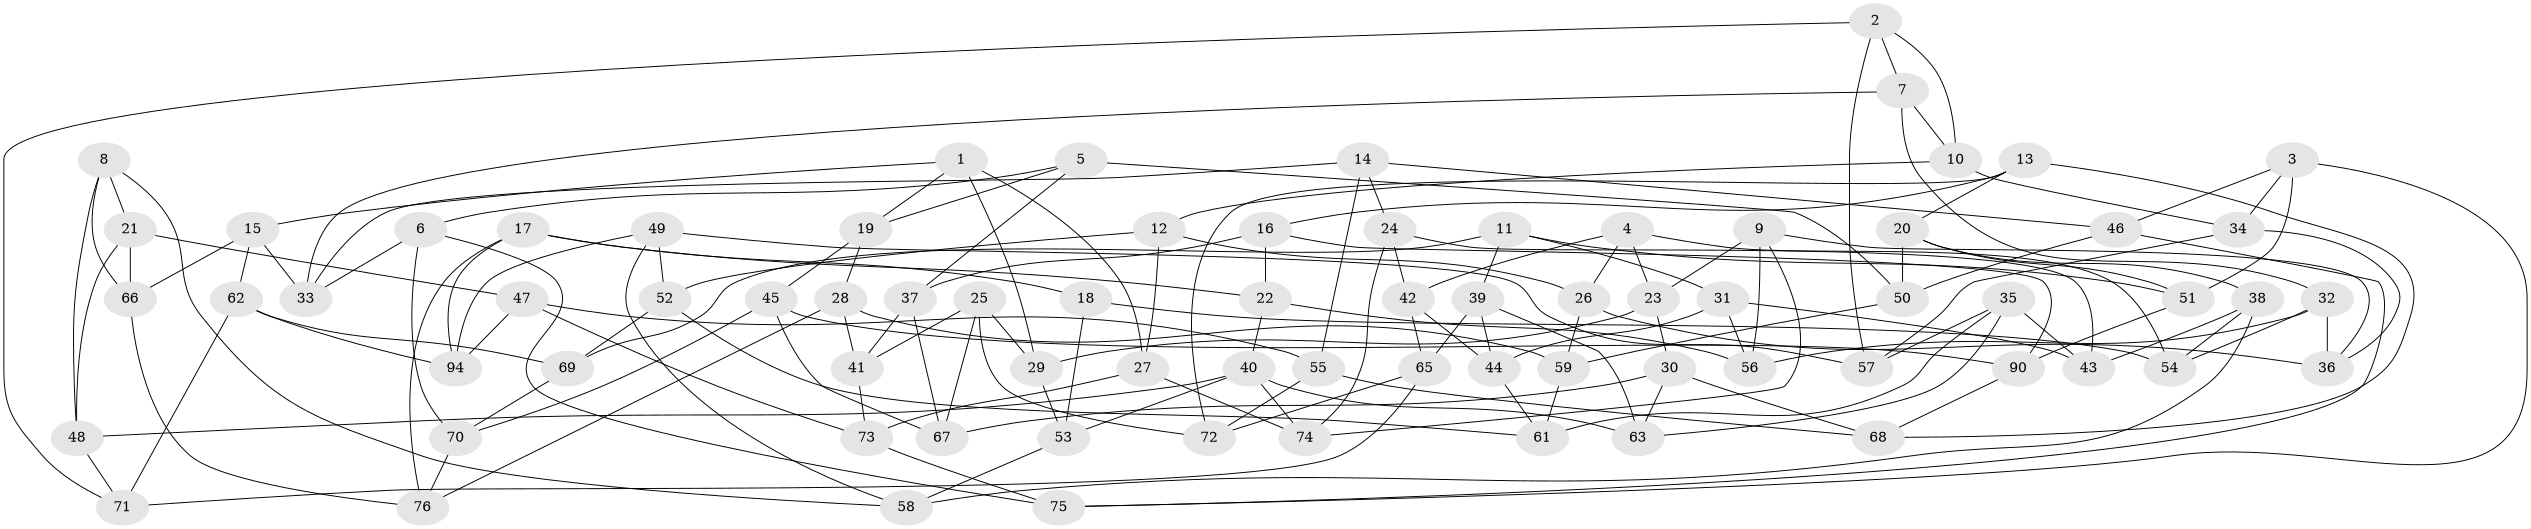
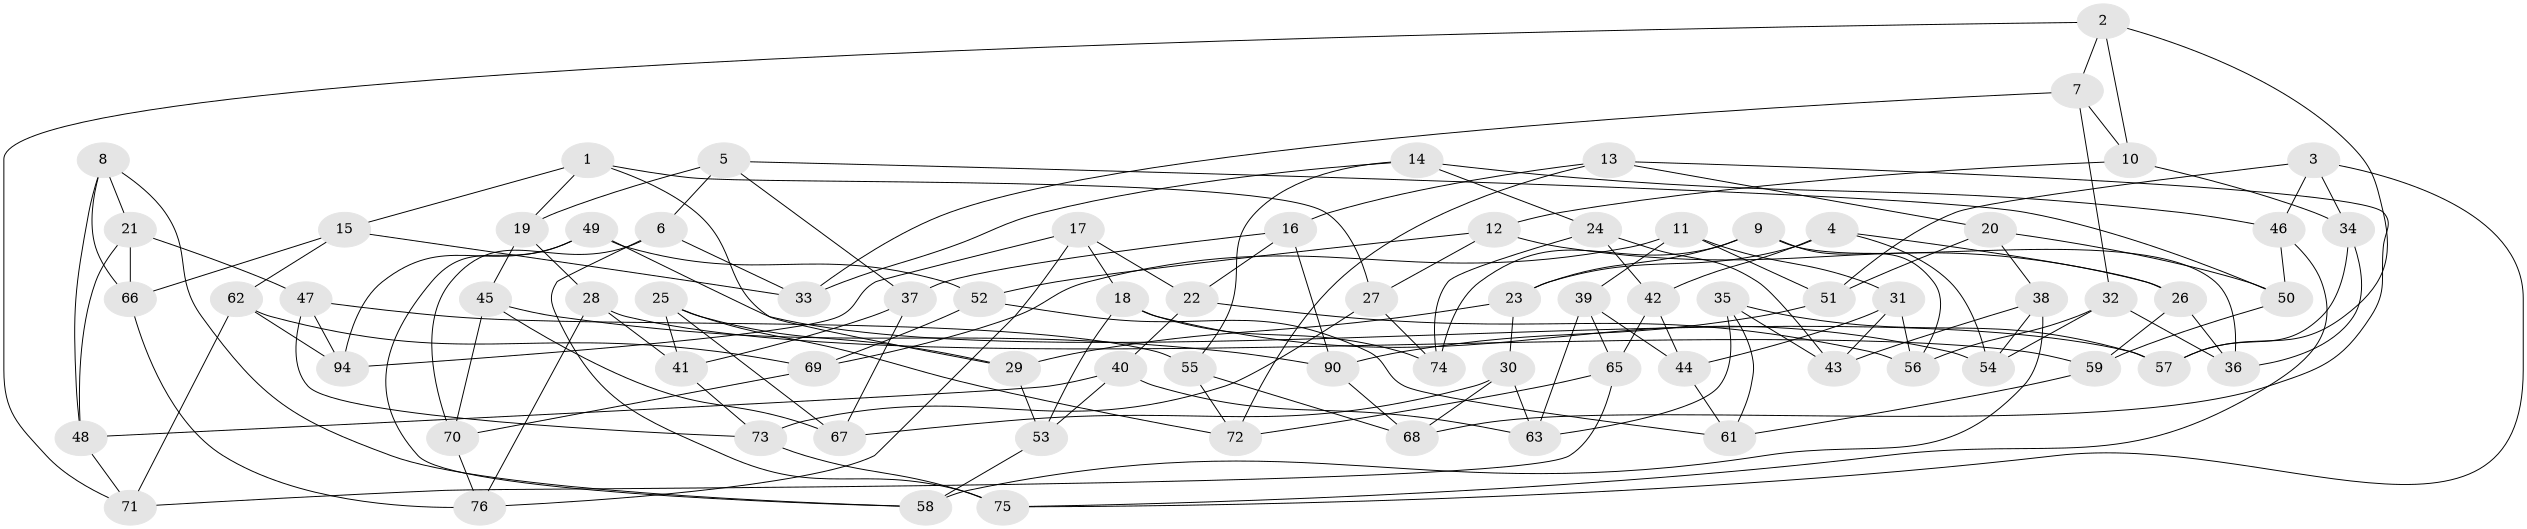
edge "40" -- "74": now "18" -- "74"
